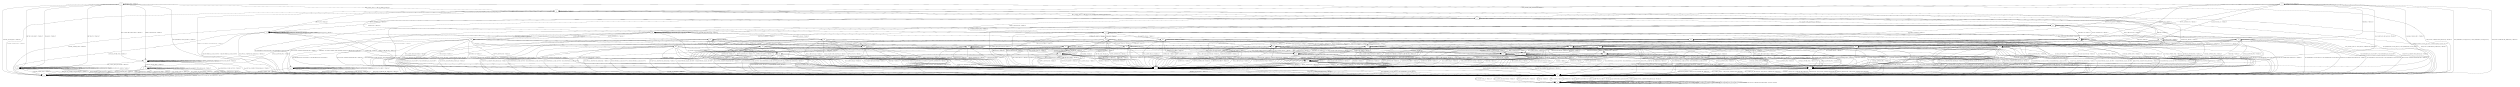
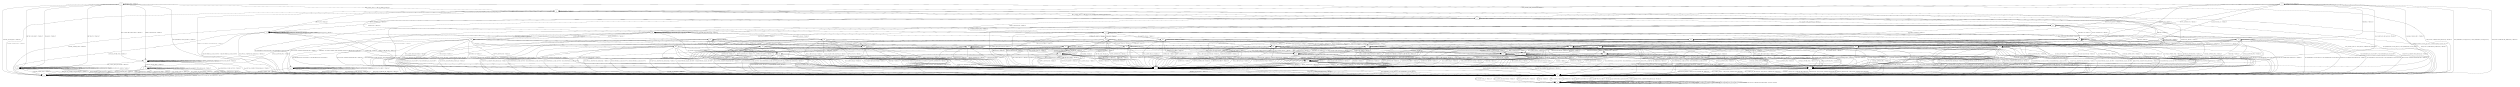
edge "s14" -> "s18": now "s14" -> "s24"
